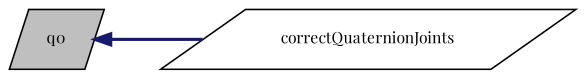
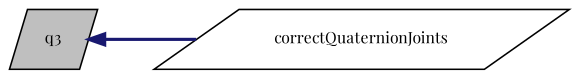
node "q0": label "q0" -> "q3"
